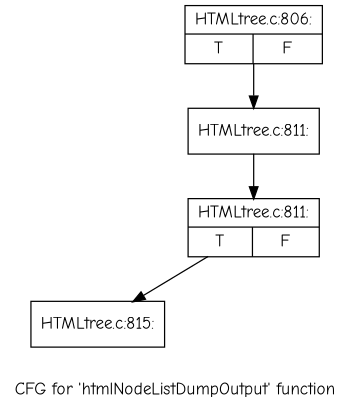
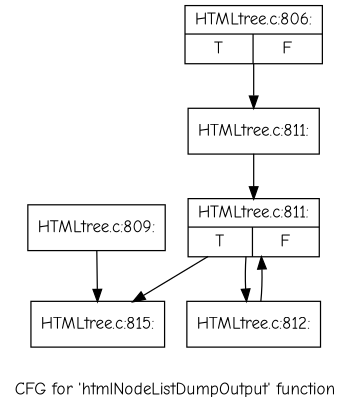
node "HTMLtree.c:809:": added
node "HTMLtree.c:812:": added
